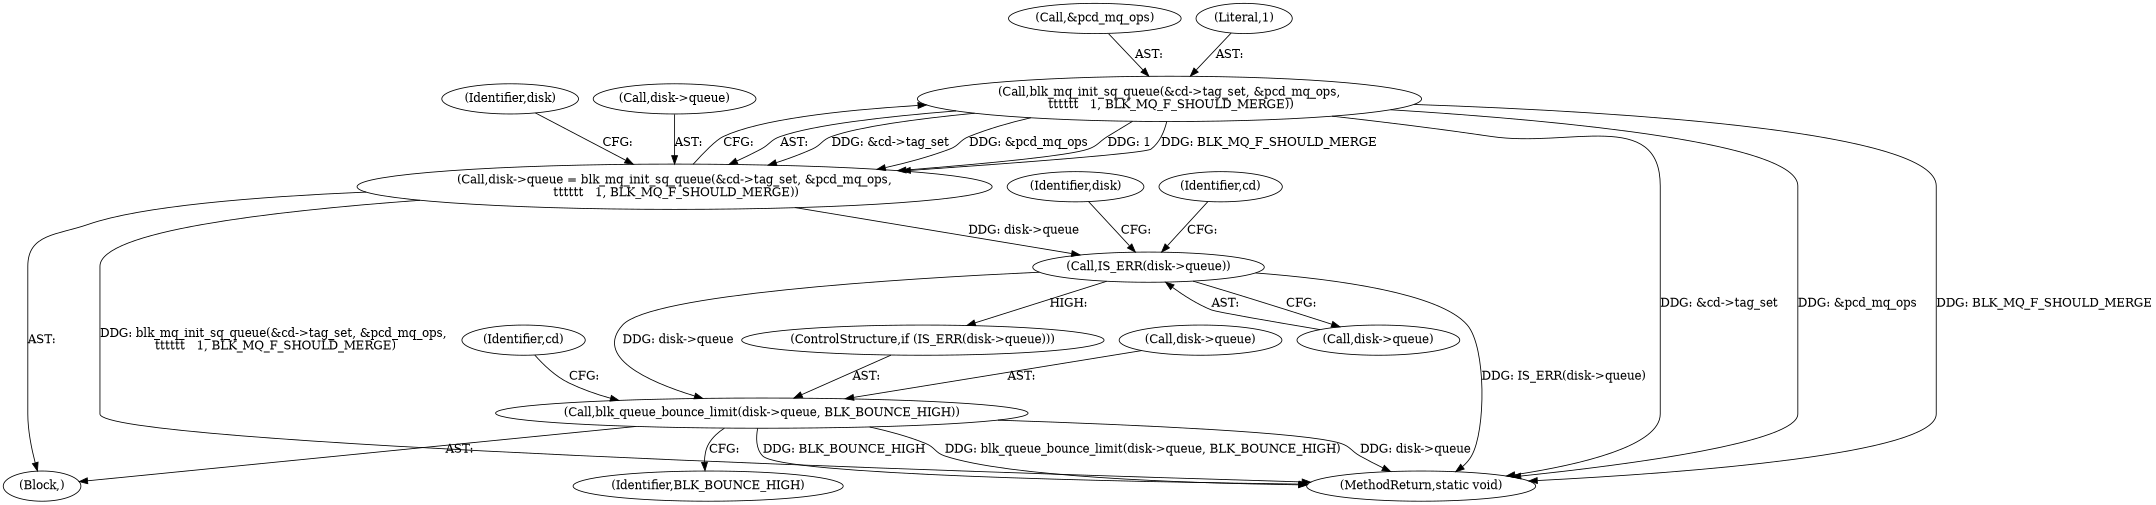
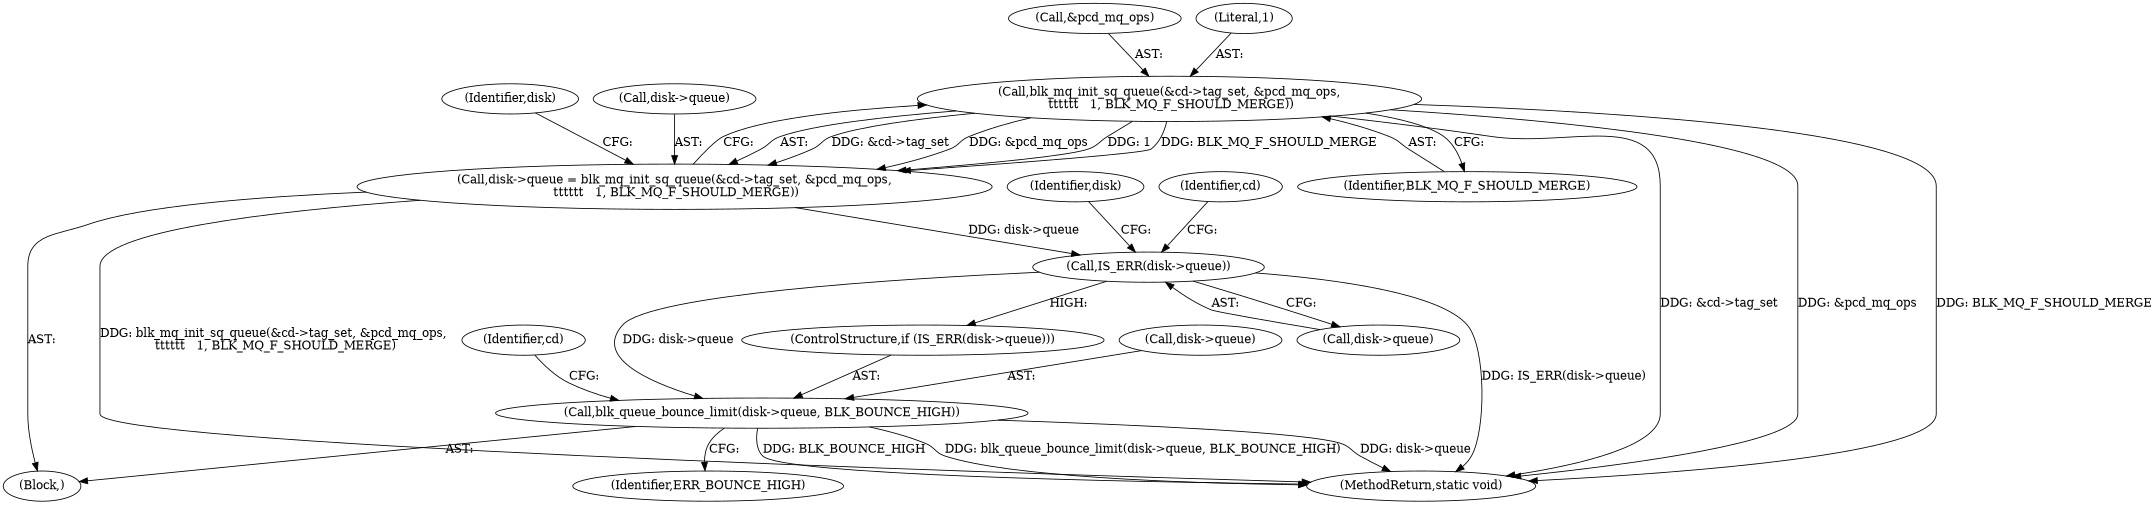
node "(Identifier,BLK_MQ_F_SHOULD_MERGE)": added
node "(Identifier,BLK_BOUNCE_HIGH)": label "(Identifier,BLK_BOUNCE_HIGH)" -> "(Identifier,ERR_BOUNCE_HIGH)"
